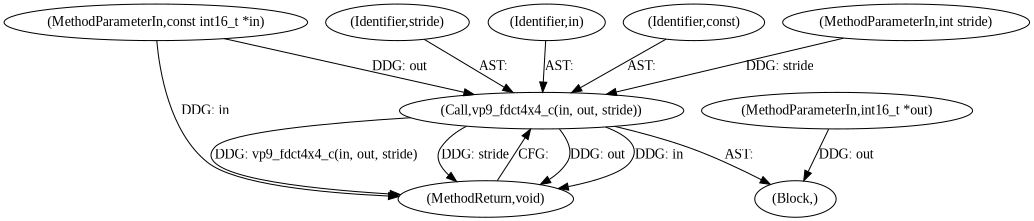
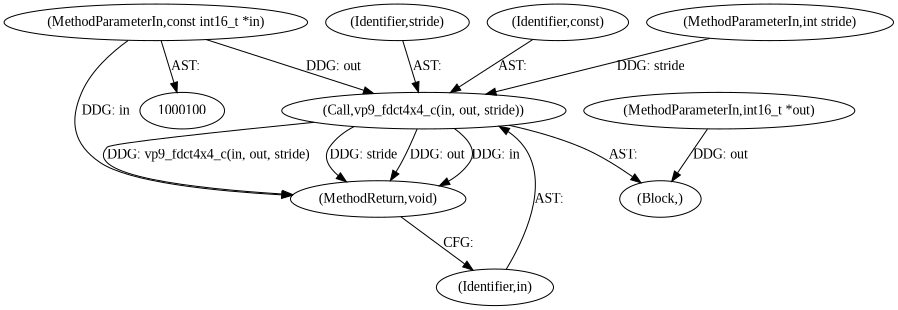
node "1000100": added
edge "(MethodReturn,void)" -> "(Call,vp9_fdct4x4_c(in, out, stride))": now "(MethodReturn,void)" -> "(Identifier,in)"
